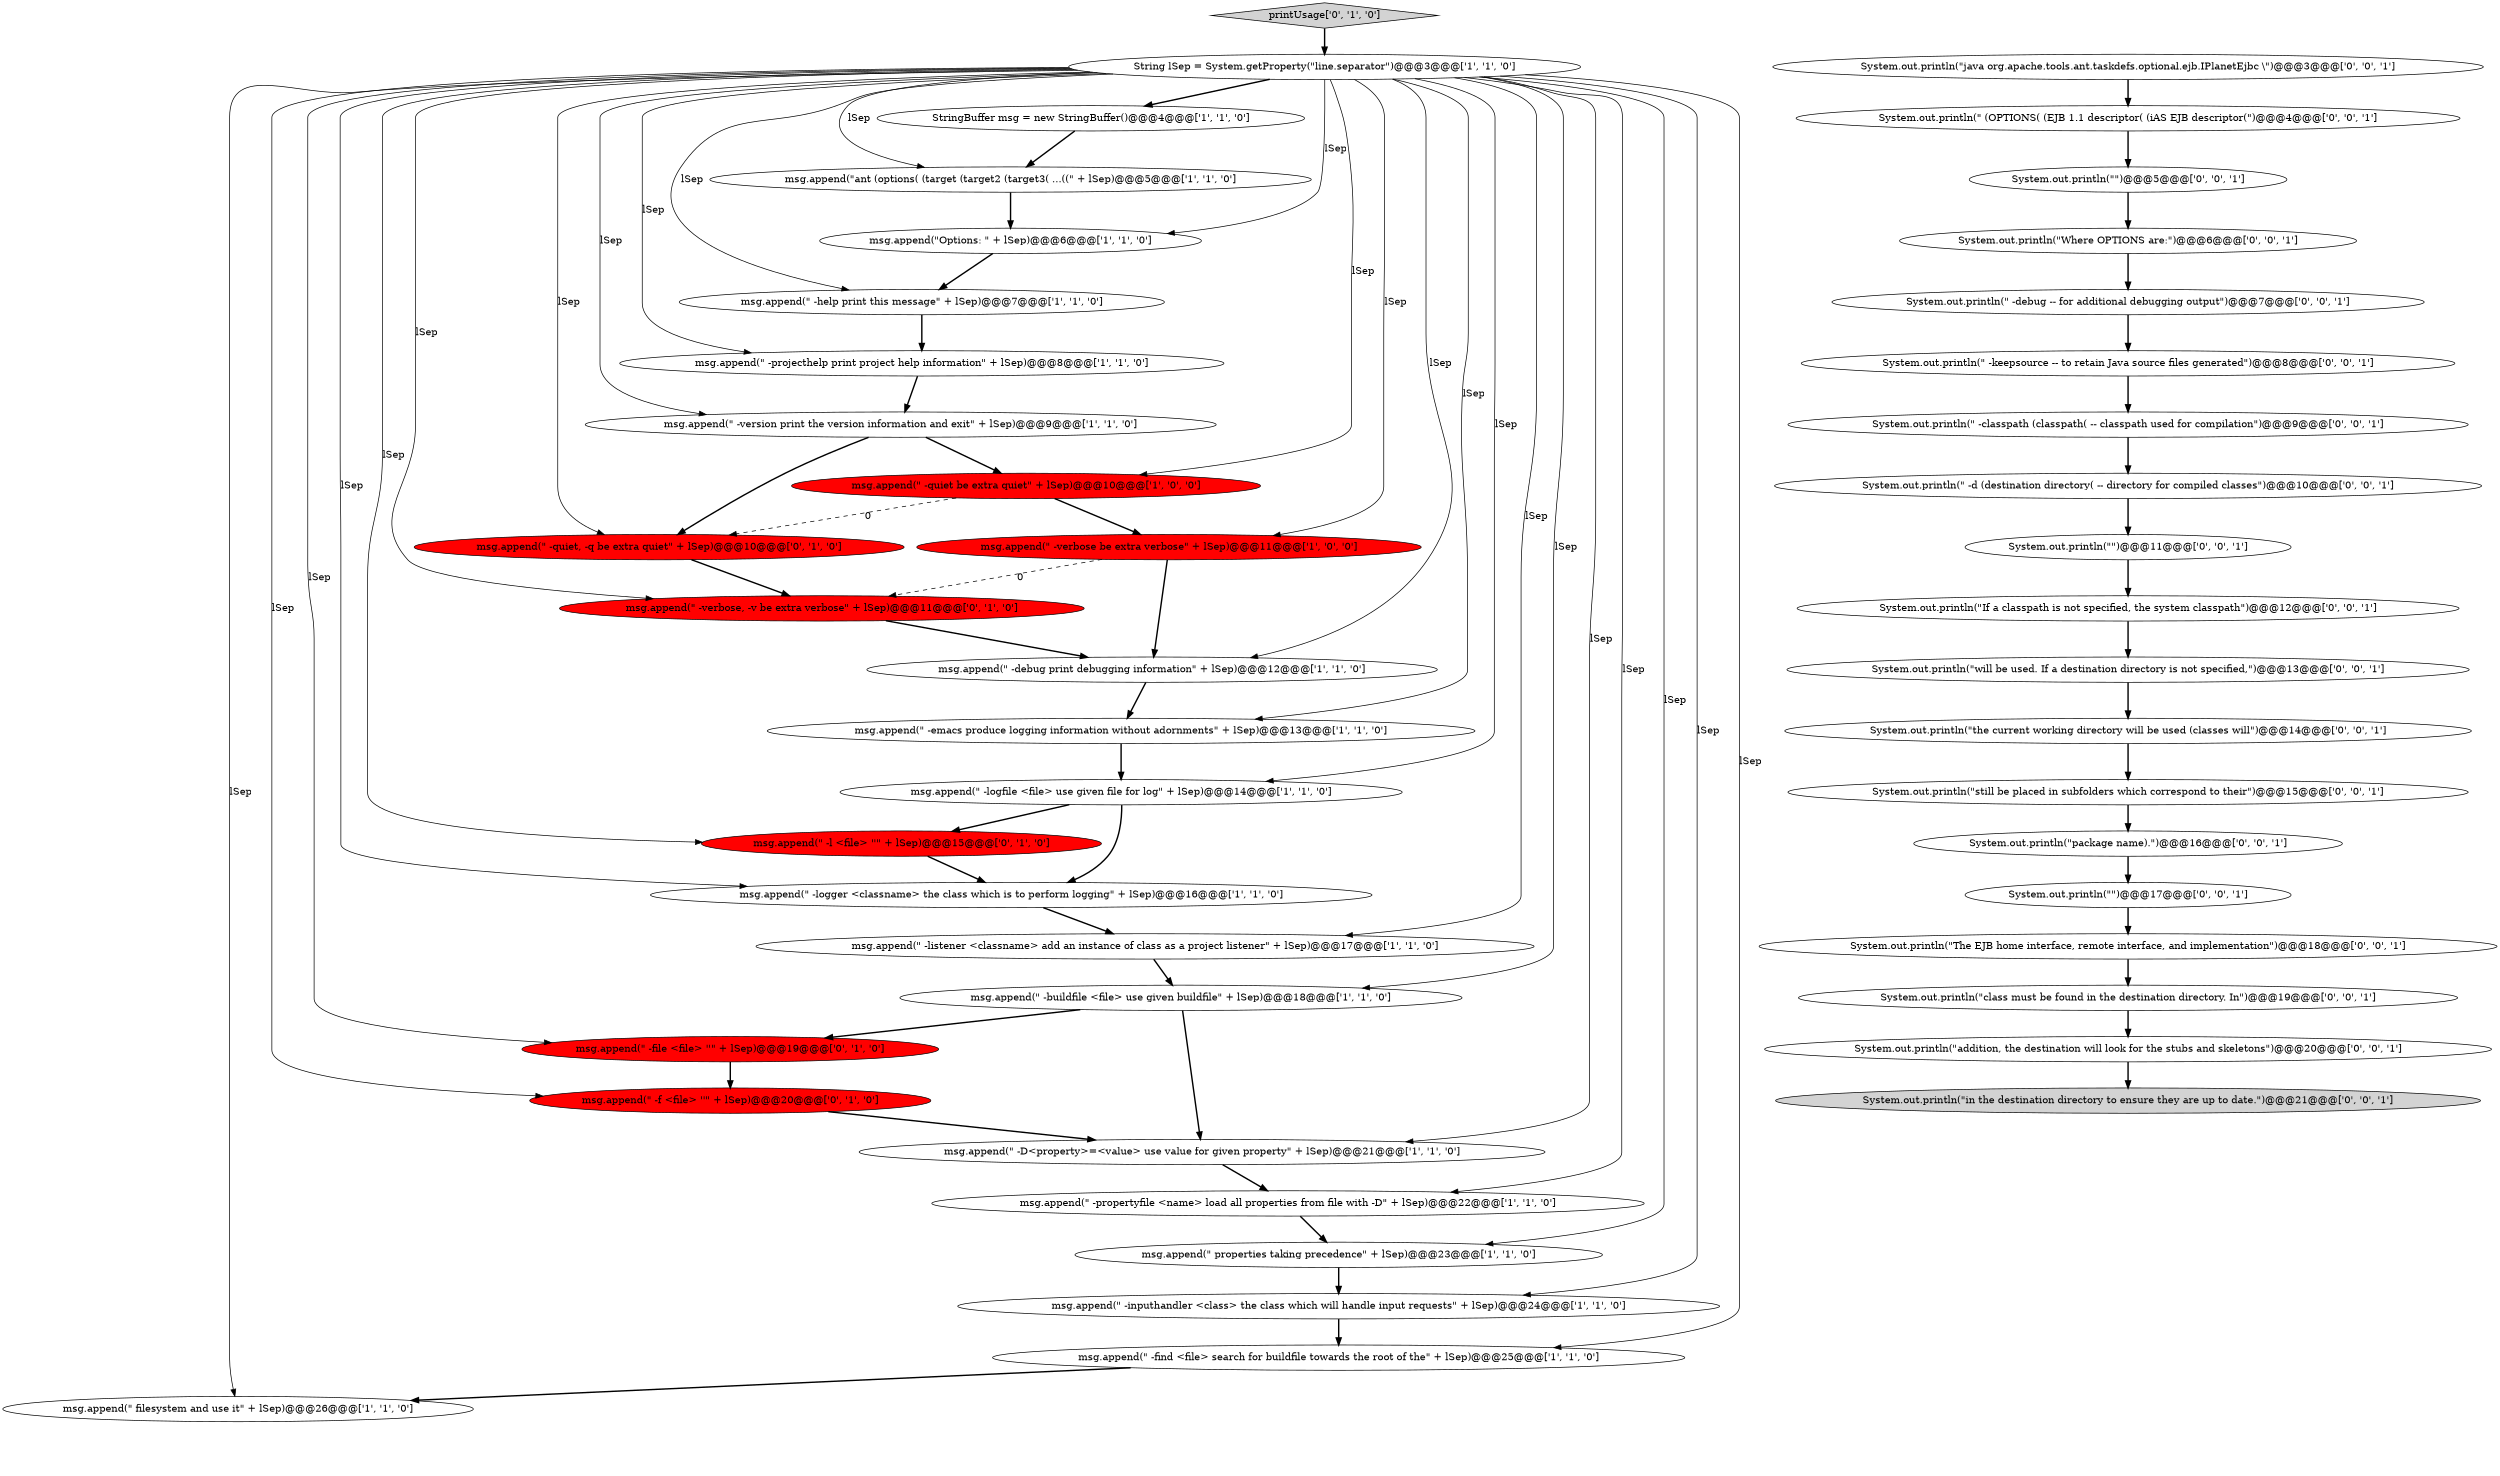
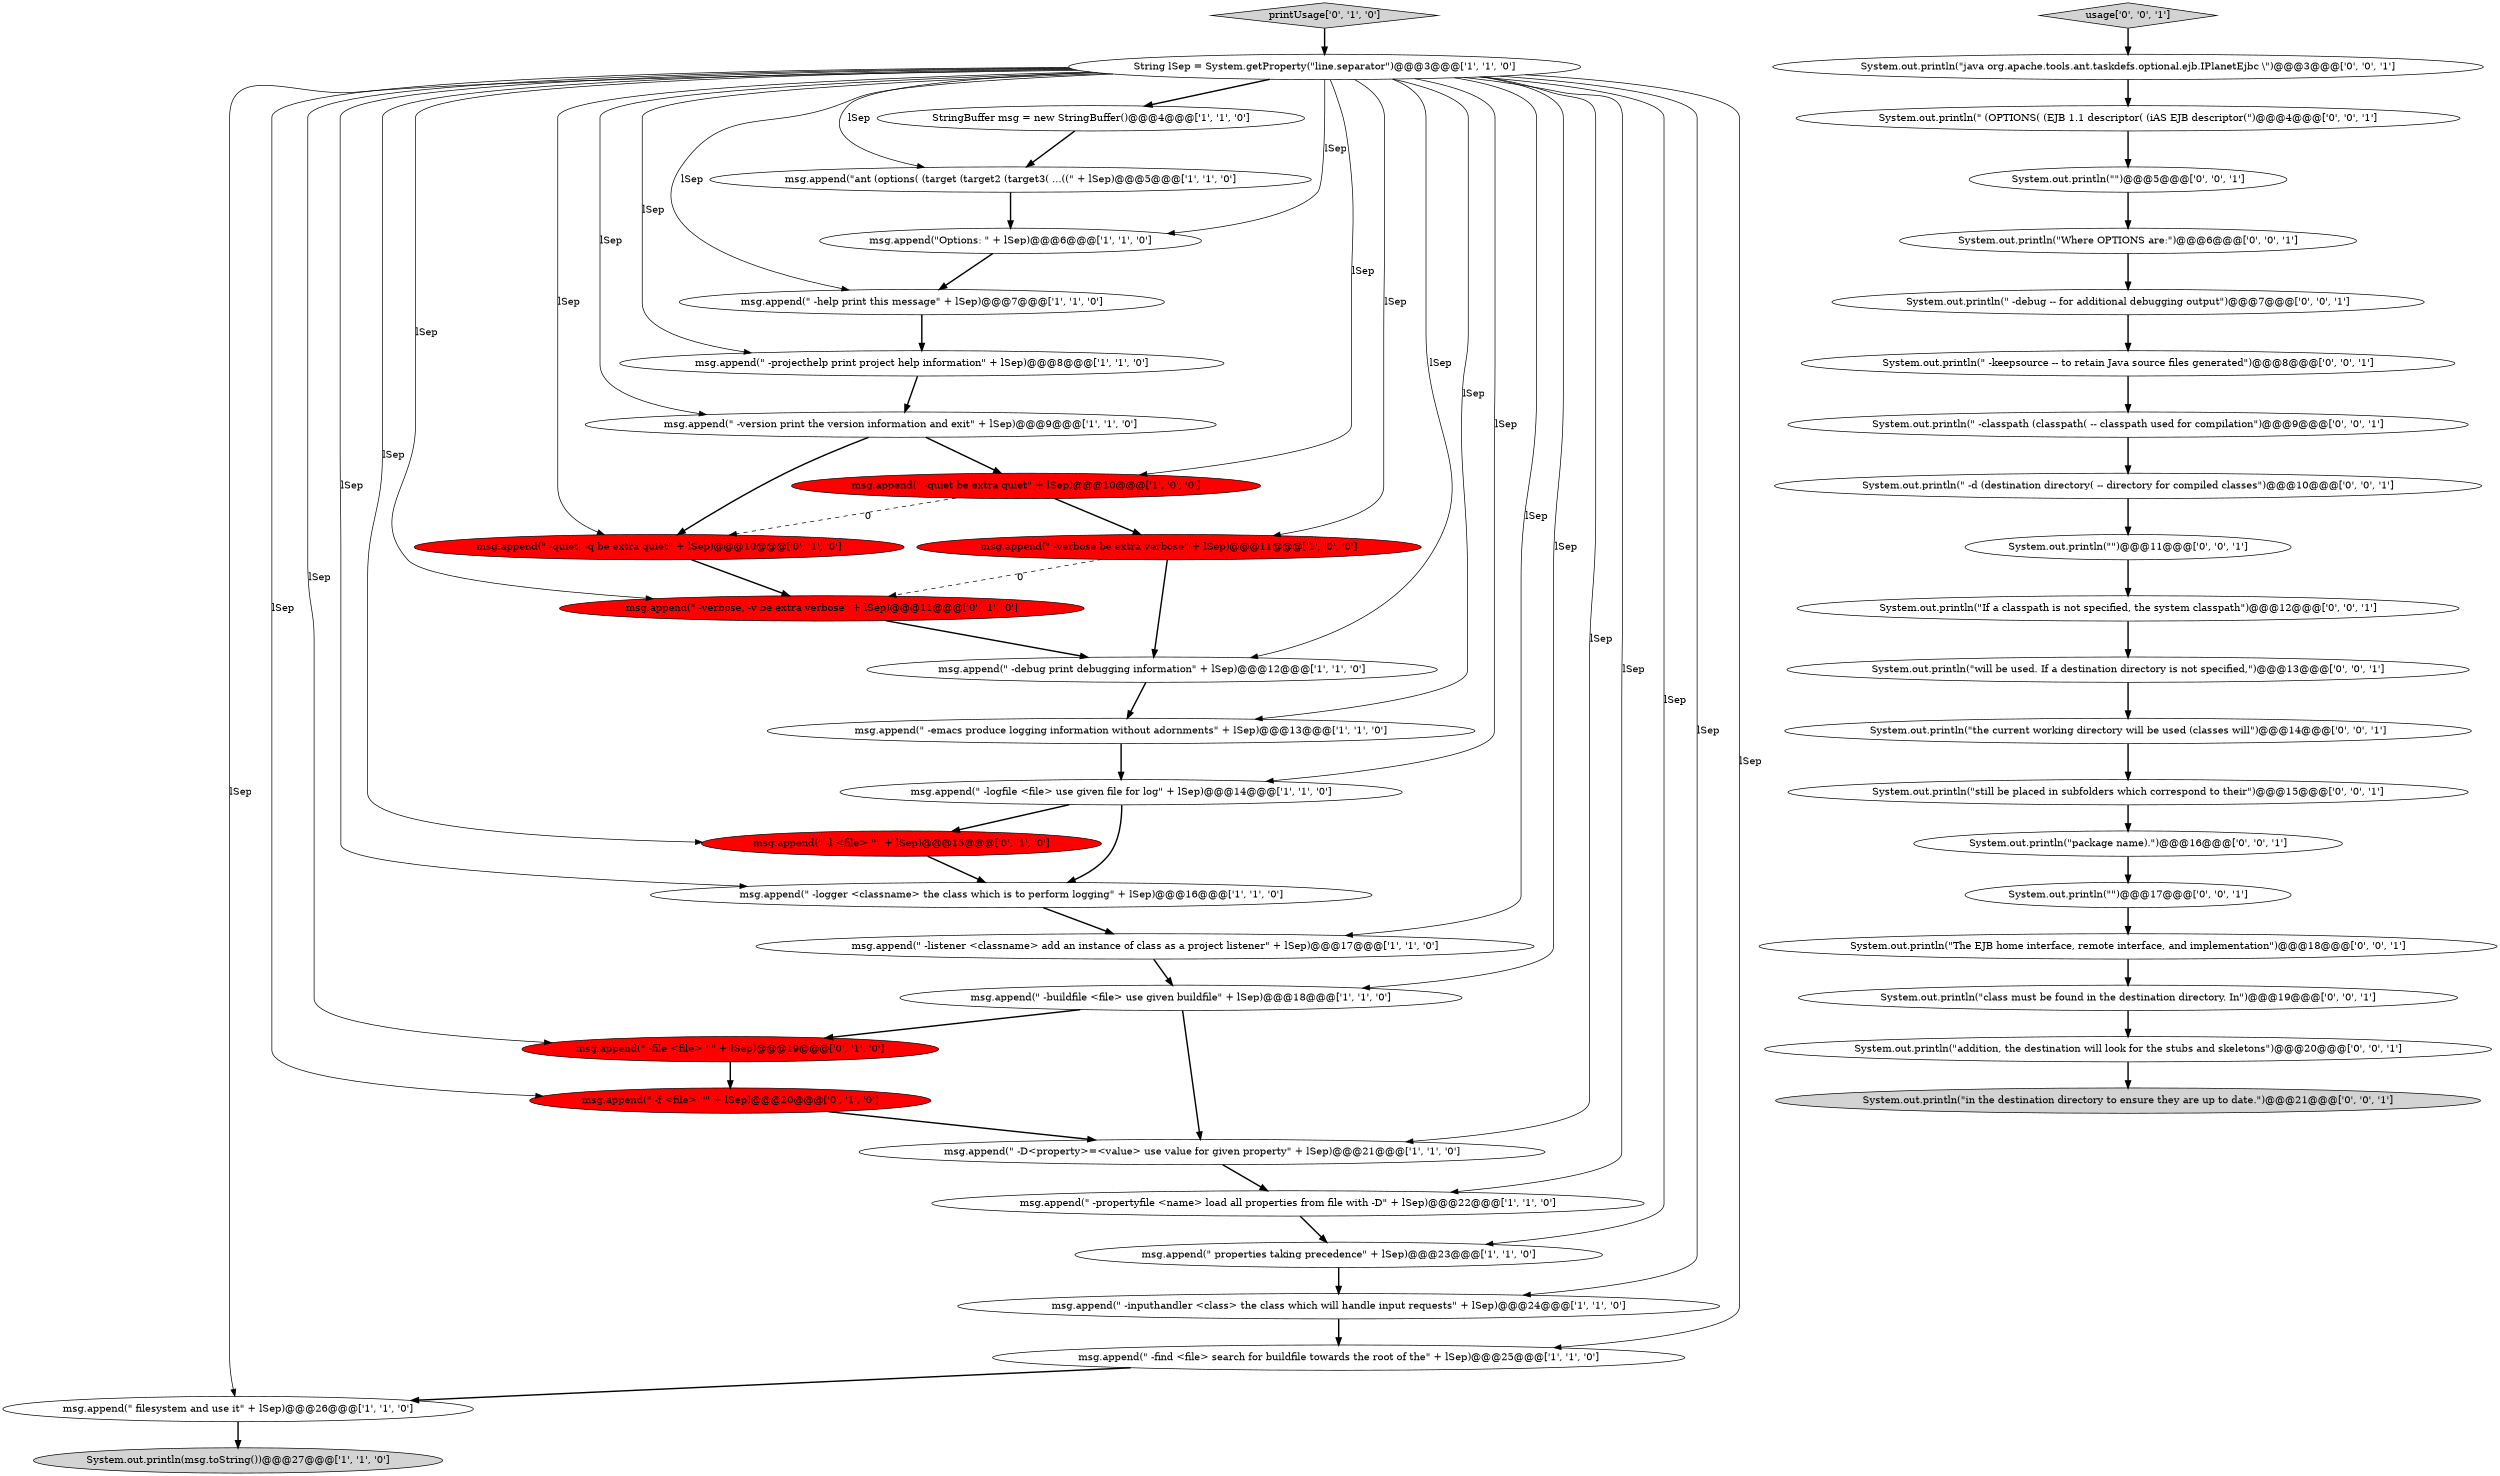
node "usage['0', '0', '1']": added
node "System.out.println(msg.toString())@@@27@@@['1', '1', '0']": added
